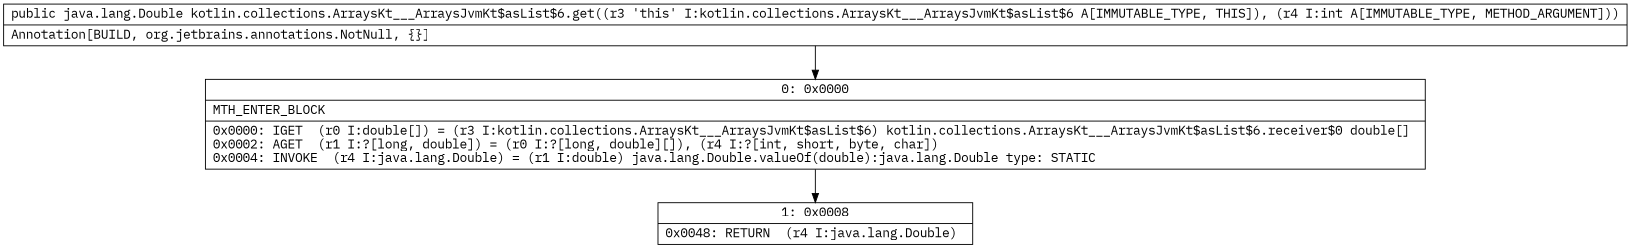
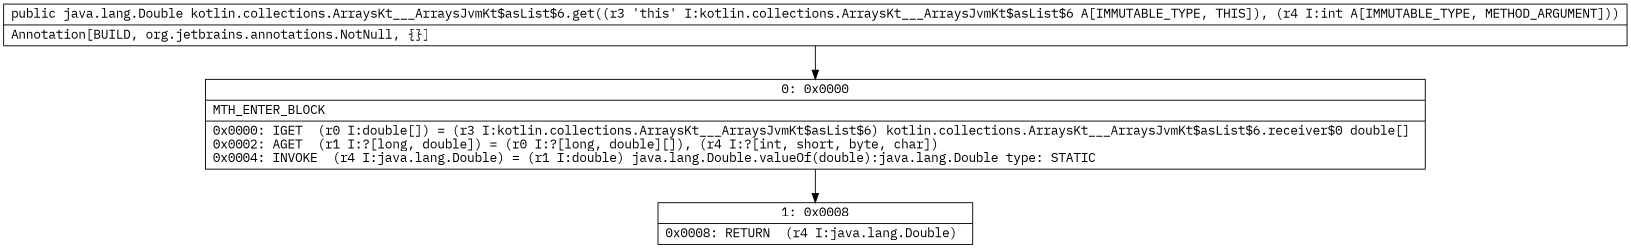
node "1: 0x0008": text "0x0048: RETURN  (r4 I:java.lang.Double)" -> "0x0008: RETURN  (r4 I:java.lang.Double)"
